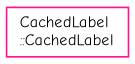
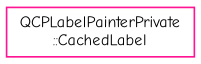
node "CachedLabel ::CachedLabel": label "CachedLabel ::CachedLabel" -> "QCPLabelPainterPrivate ::CachedLabel"
